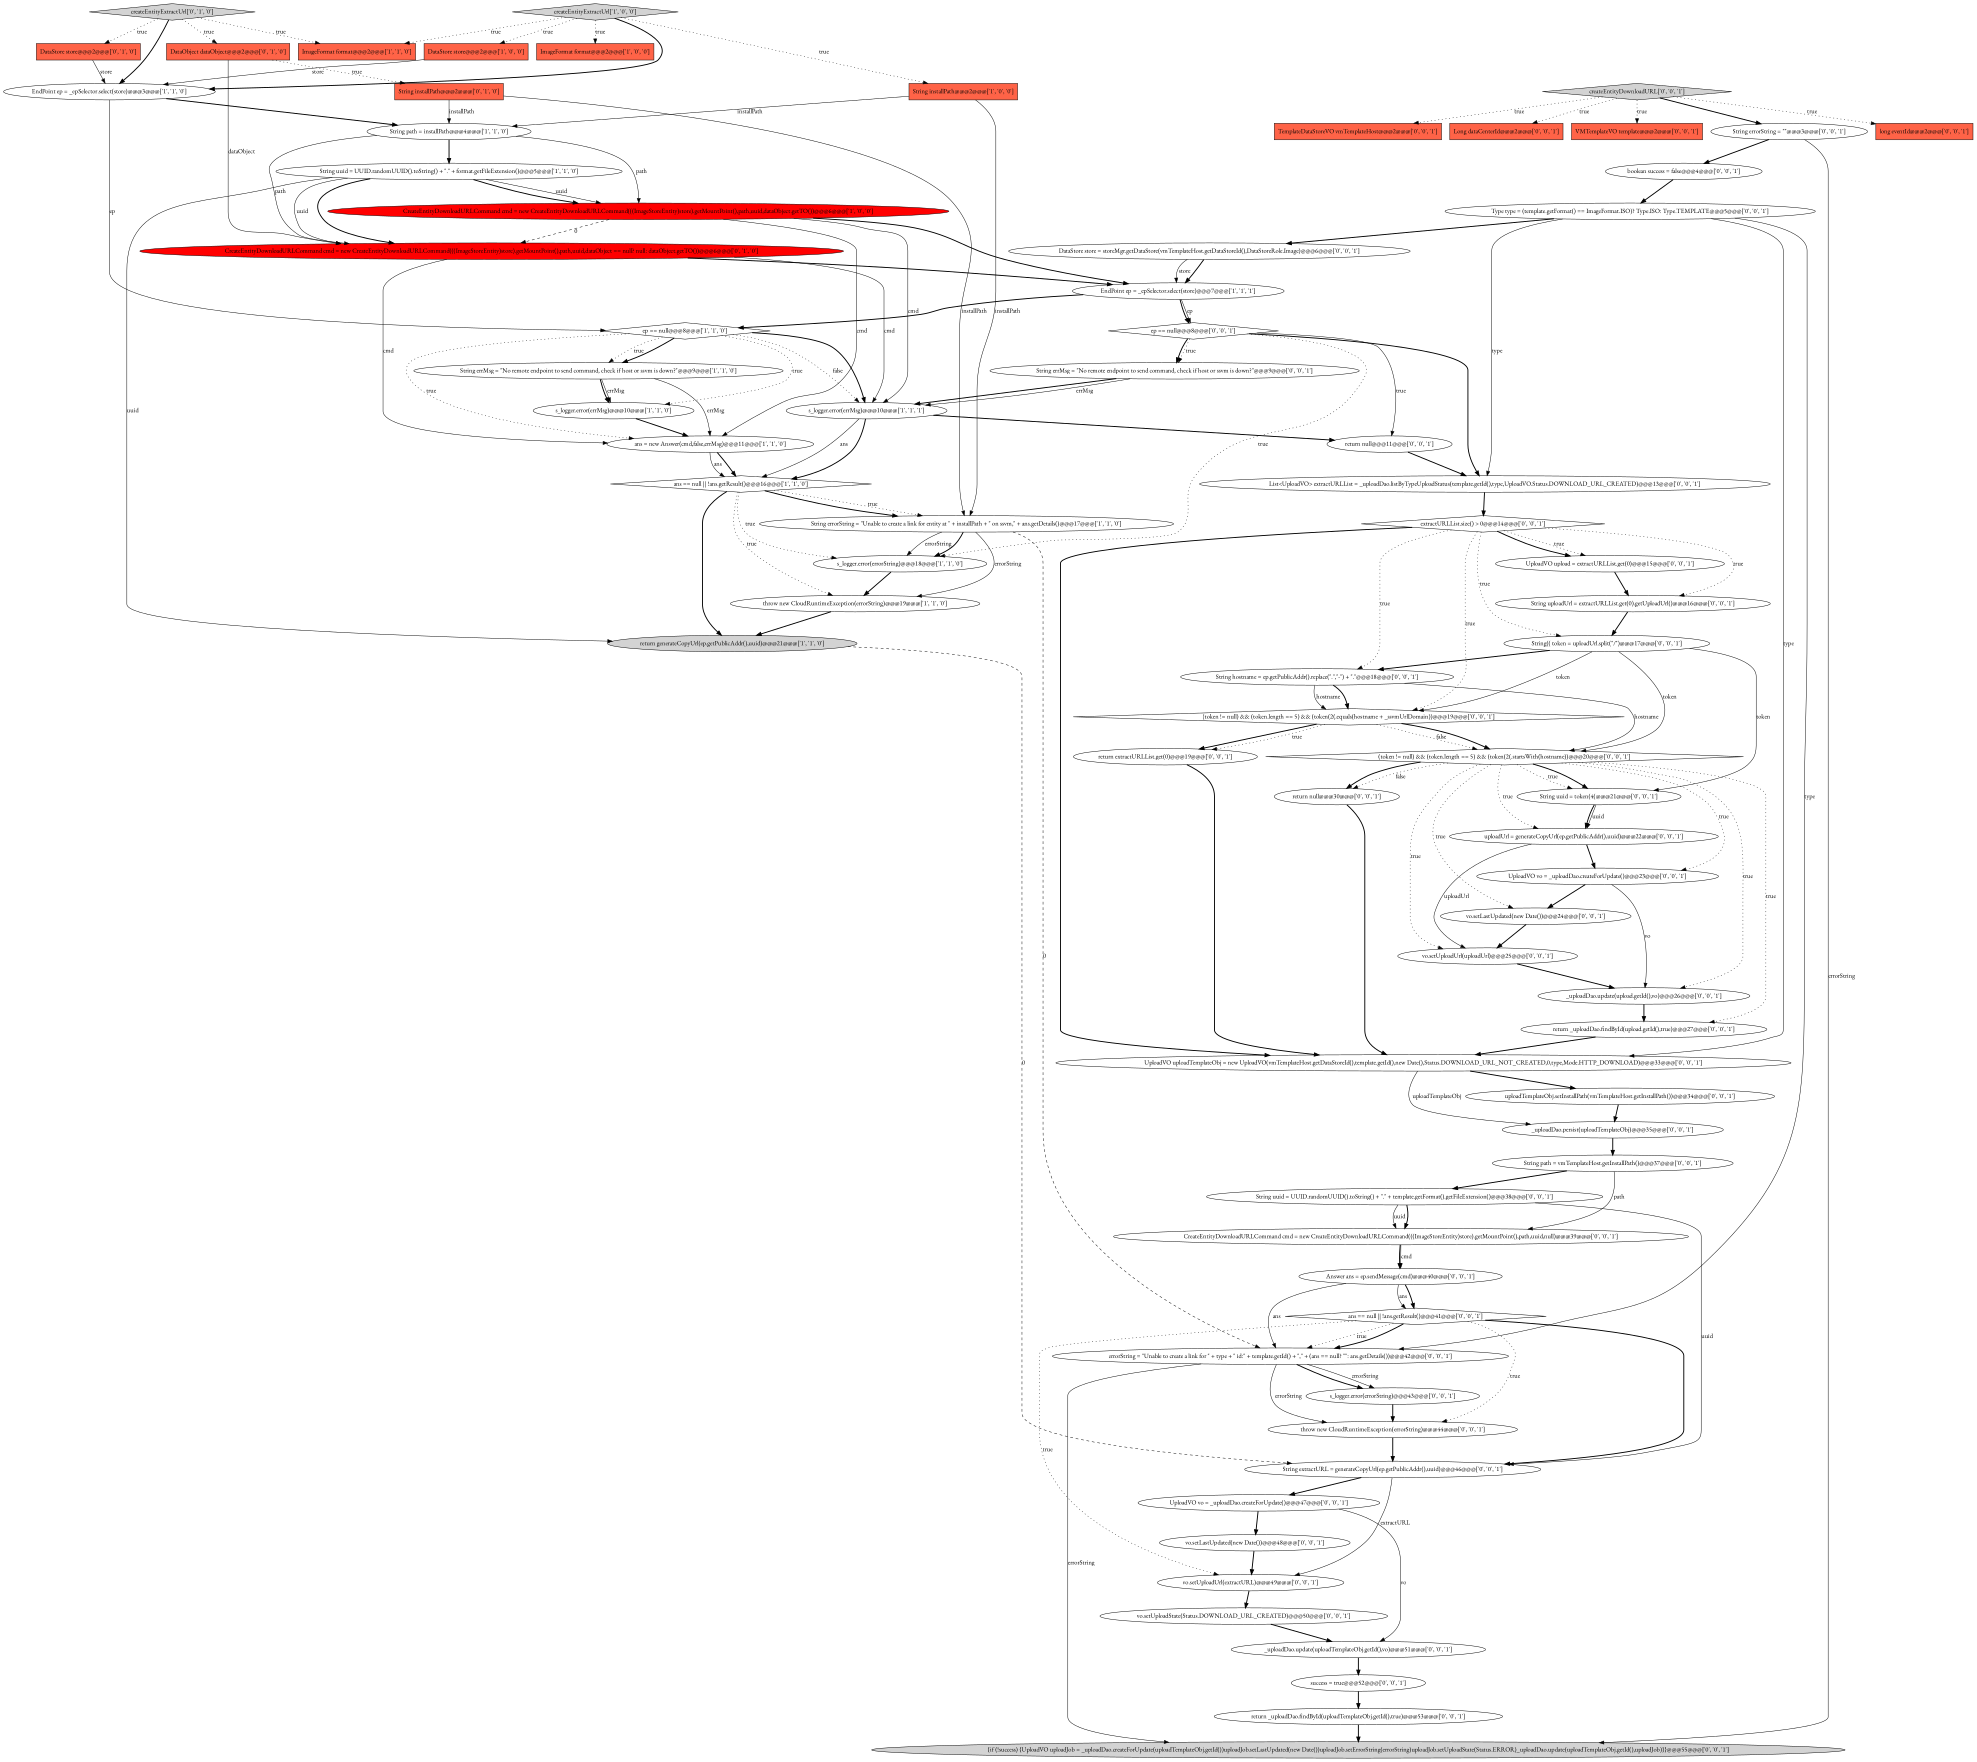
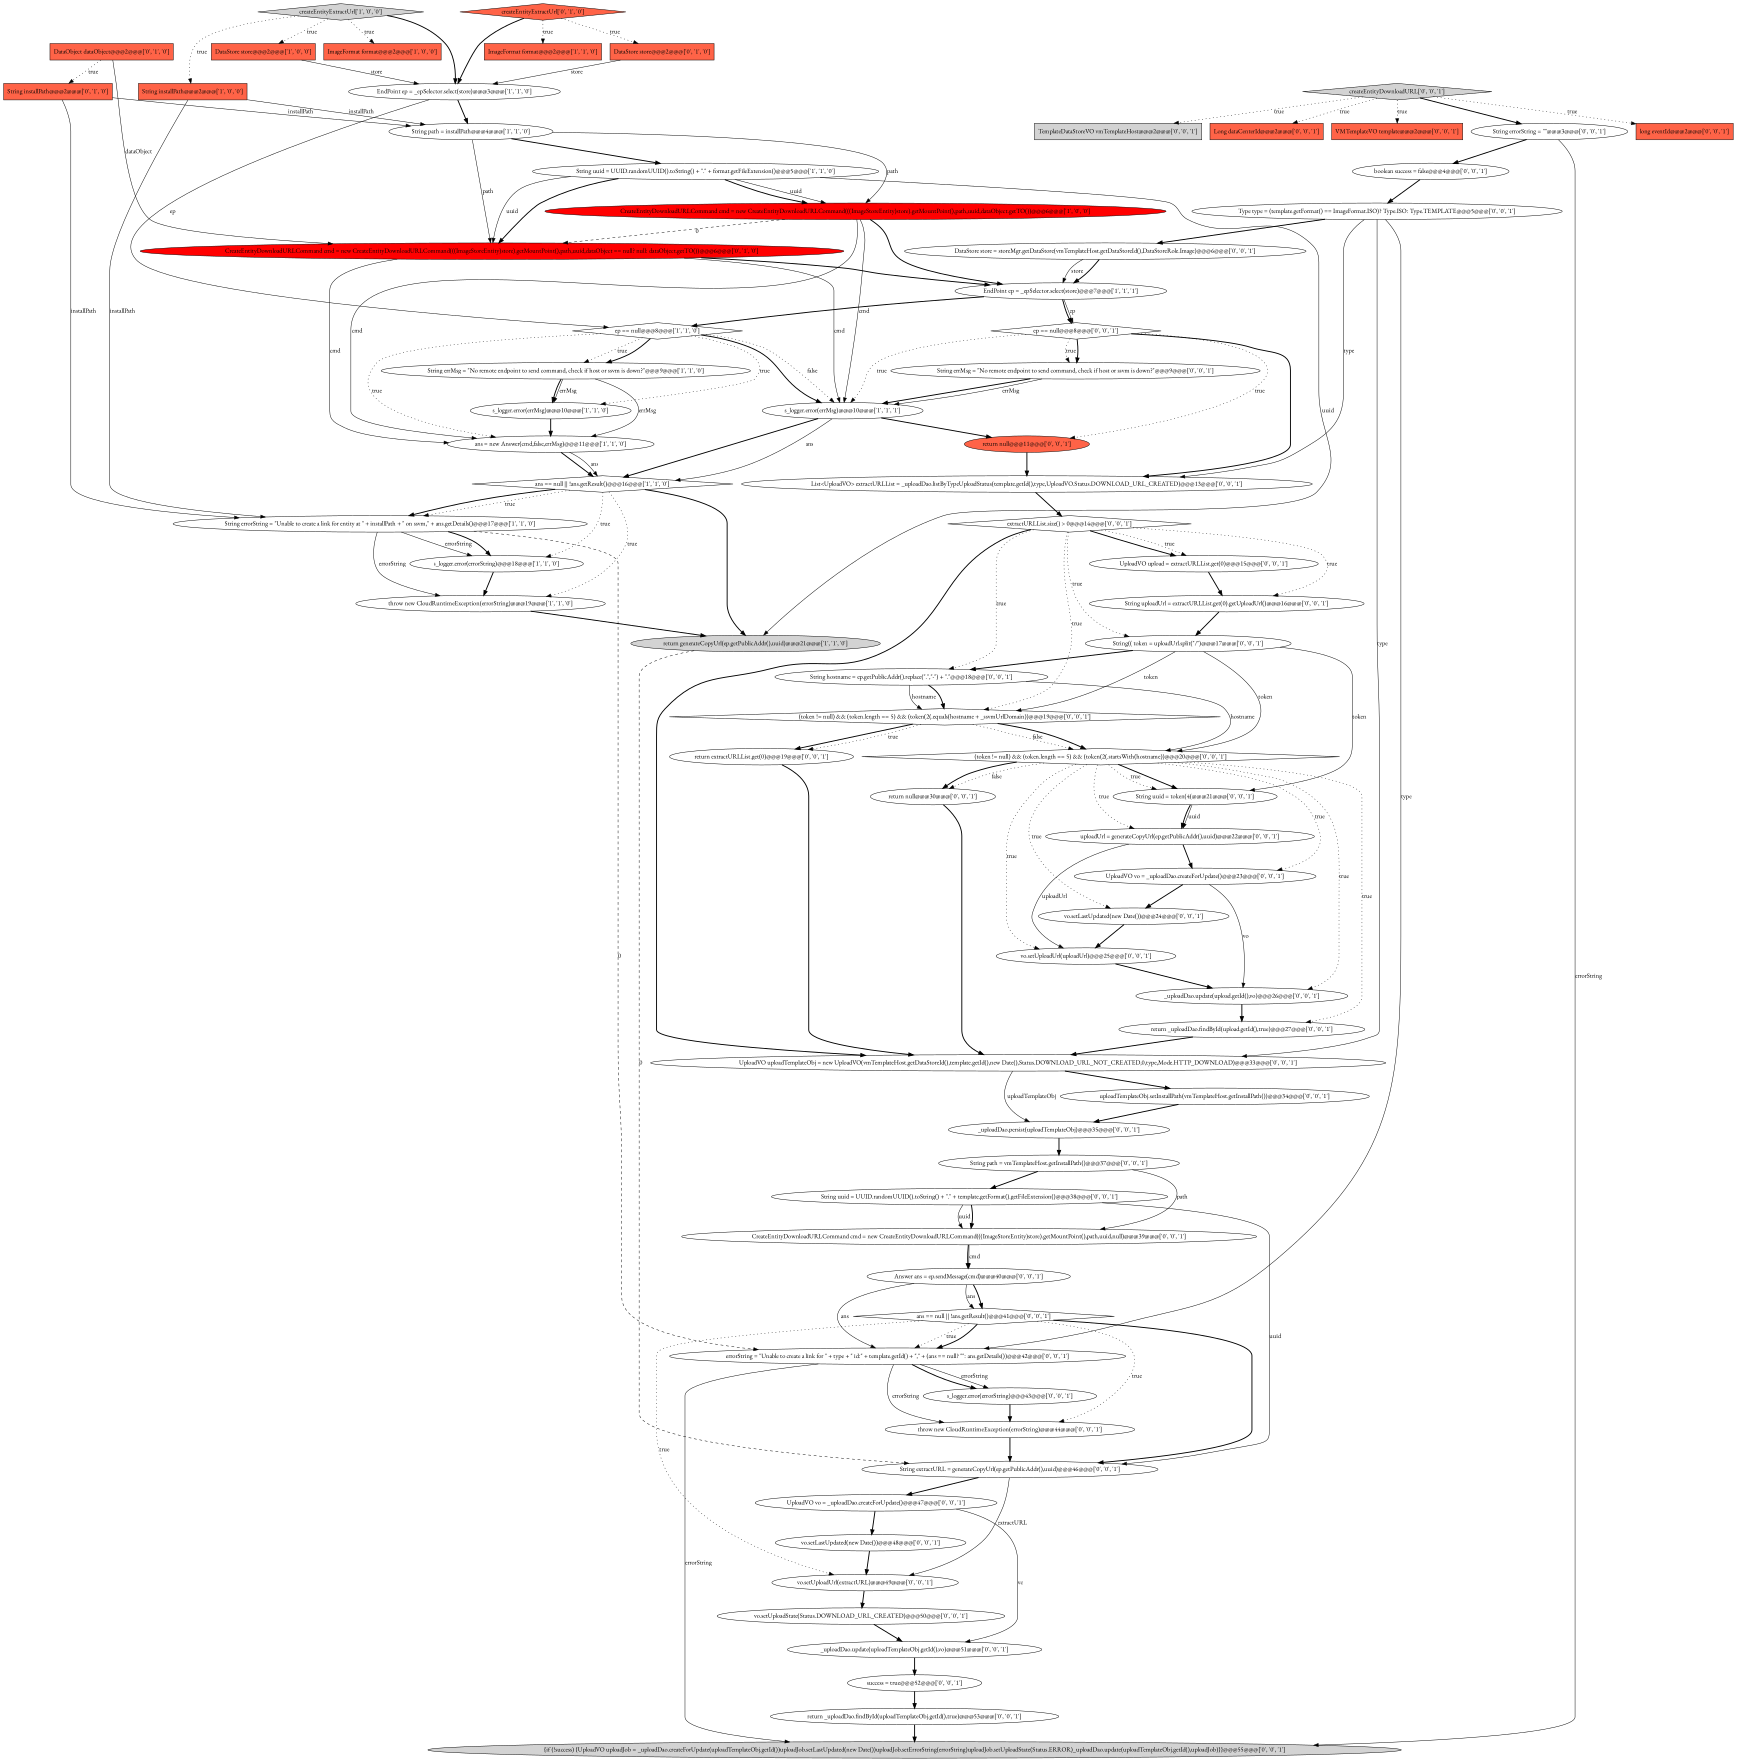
node "createEntityExtractUrl['0', '1', '0']": fillcolor lightgray -> tomato
edge "createEntityExtractUrl['0', '1', '0']" -> "DataObject dataObject@@@2@@@['0', '1', '0']": removed, label "true"
edge "createEntityExtractUrl['1', '0', '0']" -> "ImageFormat format@@@2@@@['1', '1', '0']": removed, label "true"
node "TemplateDataStoreVO vmTemplateHost@@@2@@@['0', '0', '1']": fillcolor tomato -> lightgray
edge "ep == null@@@8@@@['0', '0', '1']" -> "return null@@@11@@@['0', '0', '1']": style solid -> dotted
node "return null@@@11@@@['0', '0', '1']": fillcolor white -> tomato
edge "ep == null@@@8@@@['0', '0', '1']" -> "s_logger.error(errorString)@@@18@@@['1', '1', '0']": now "ep == null@@@8@@@['0', '0', '1']" -> "s_logger.error(errMsg)@@@10@@@['1', '1', '1']"
